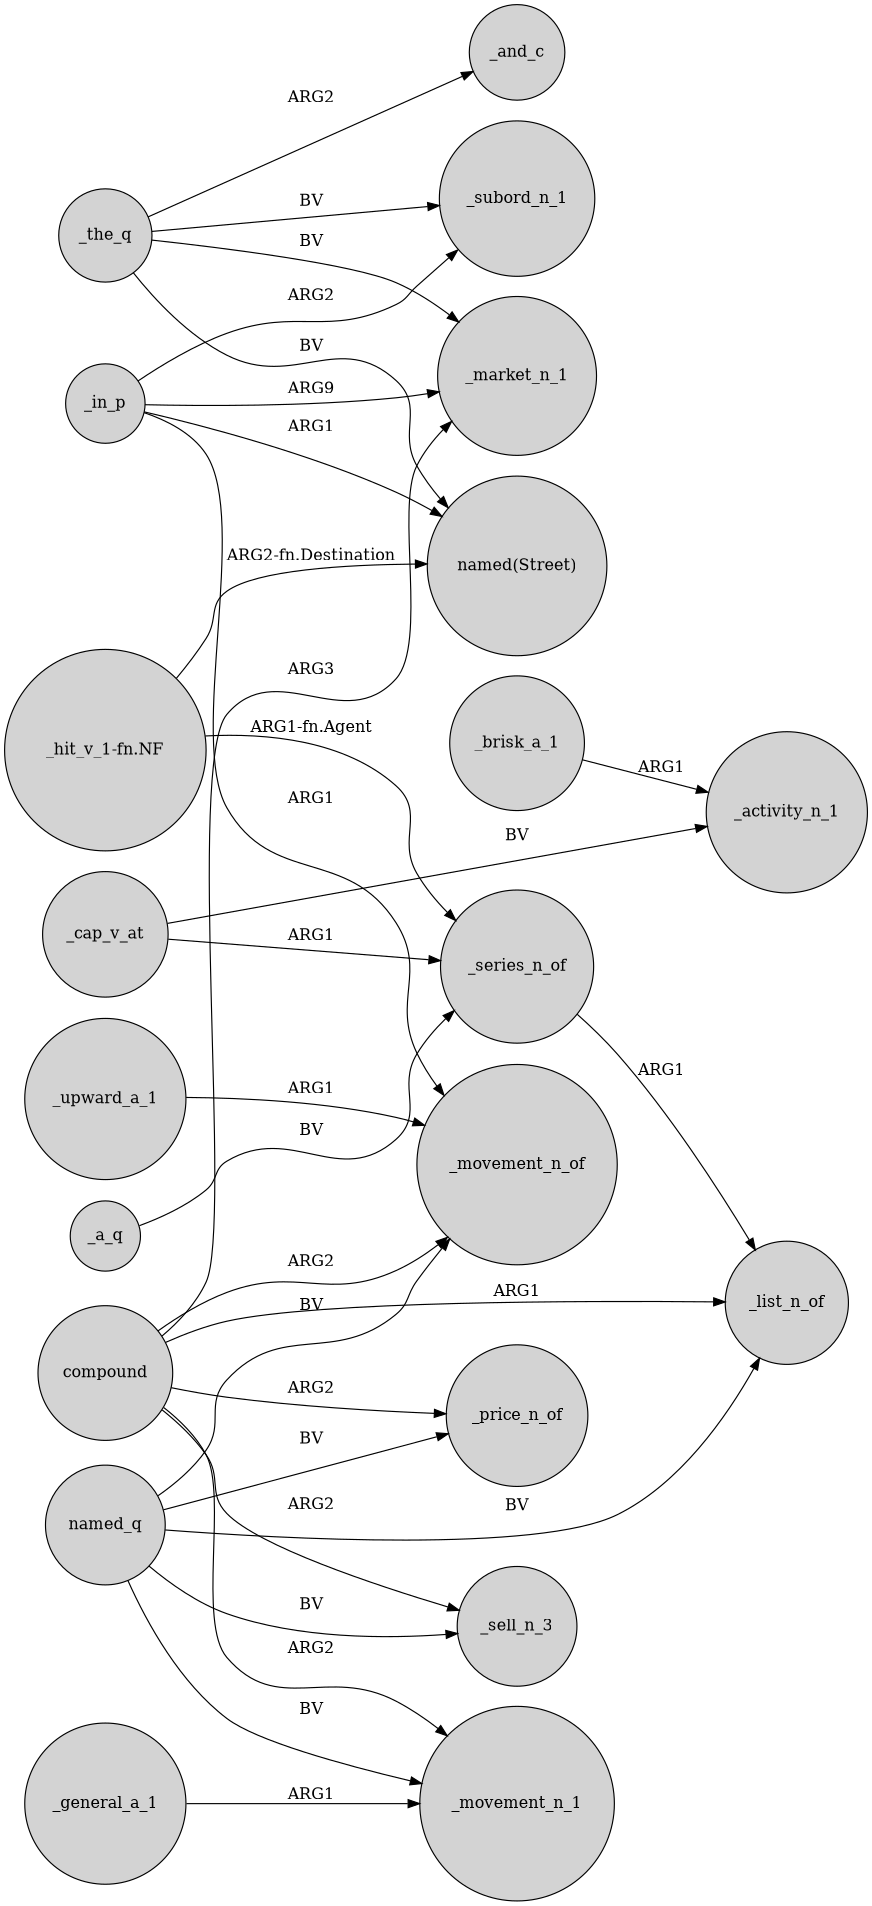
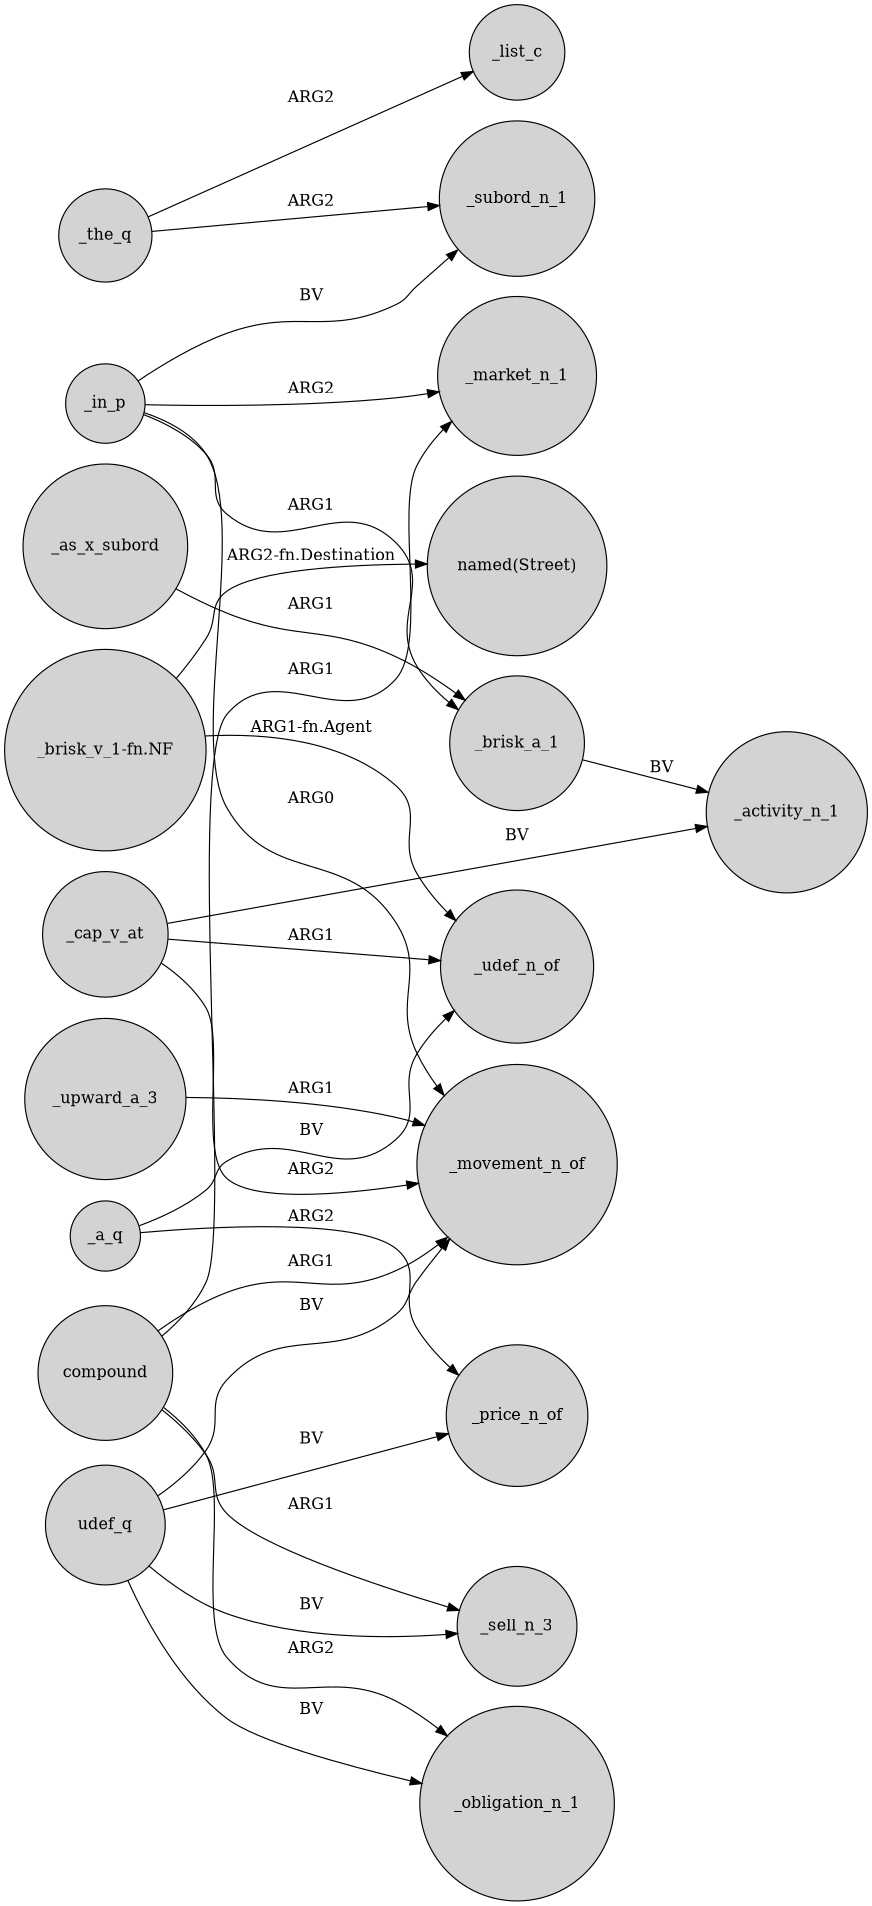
node "_and_c": label "_and_c" -> "_list_c"
edge "_the_q" -> "_subord_n_1": label "BV" -> "ARG2"
edge "_the_q" -> "_market_n_1": removed, label "BV"
edge "_in_p" -> "_subord_n_1": label "ARG2" -> "BV"
edge "_the_q" -> "named(Street)": removed, label "BV"
edge "_in_p" -> "_market_n_1": label "ARG9" -> "ARG2"
edge "_in_p" -> "named(Street)": now "_in_p" -> "_brisk_a_1"
node "_as_x_subord": added
edge "compound" -> "_market_n_1": label "ARG3" -> "ARG1"
node "_hit_v_1-fn.NF": label "_hit_v_1-fn.NF" -> "_brisk_v_1-fn.NF"
edge "_brisk_a_1" -> "_activity_n_1": label "ARG1" -> "BV"
edge "_in_p" -> "_movement_n_of": label "ARG1" -> "ARG0"
node "_series_n_of": label "_series_n_of" -> "_udef_n_of"
node "_upward_a_1": label "_upward_a_1" -> "_upward_a_3"
edge "_cap_v_at" -> "_movement_n_of": added, label "ARG2"
edge "compound" -> "_movement_n_of": label "ARG2" -> "ARG1"
node "_list_n_of": removed
edge "compound" -> "_price_n_of": now "_a_q" -> "_price_n_of"
edge "compound" -> "_sell_n_3": label "ARG2" -> "ARG1"
node "named_q": label "named_q" -> "udef_q"
node "_general_a_1": removed
node "_movement_n_1": label "_movement_n_1" -> "_obligation_n_1"
